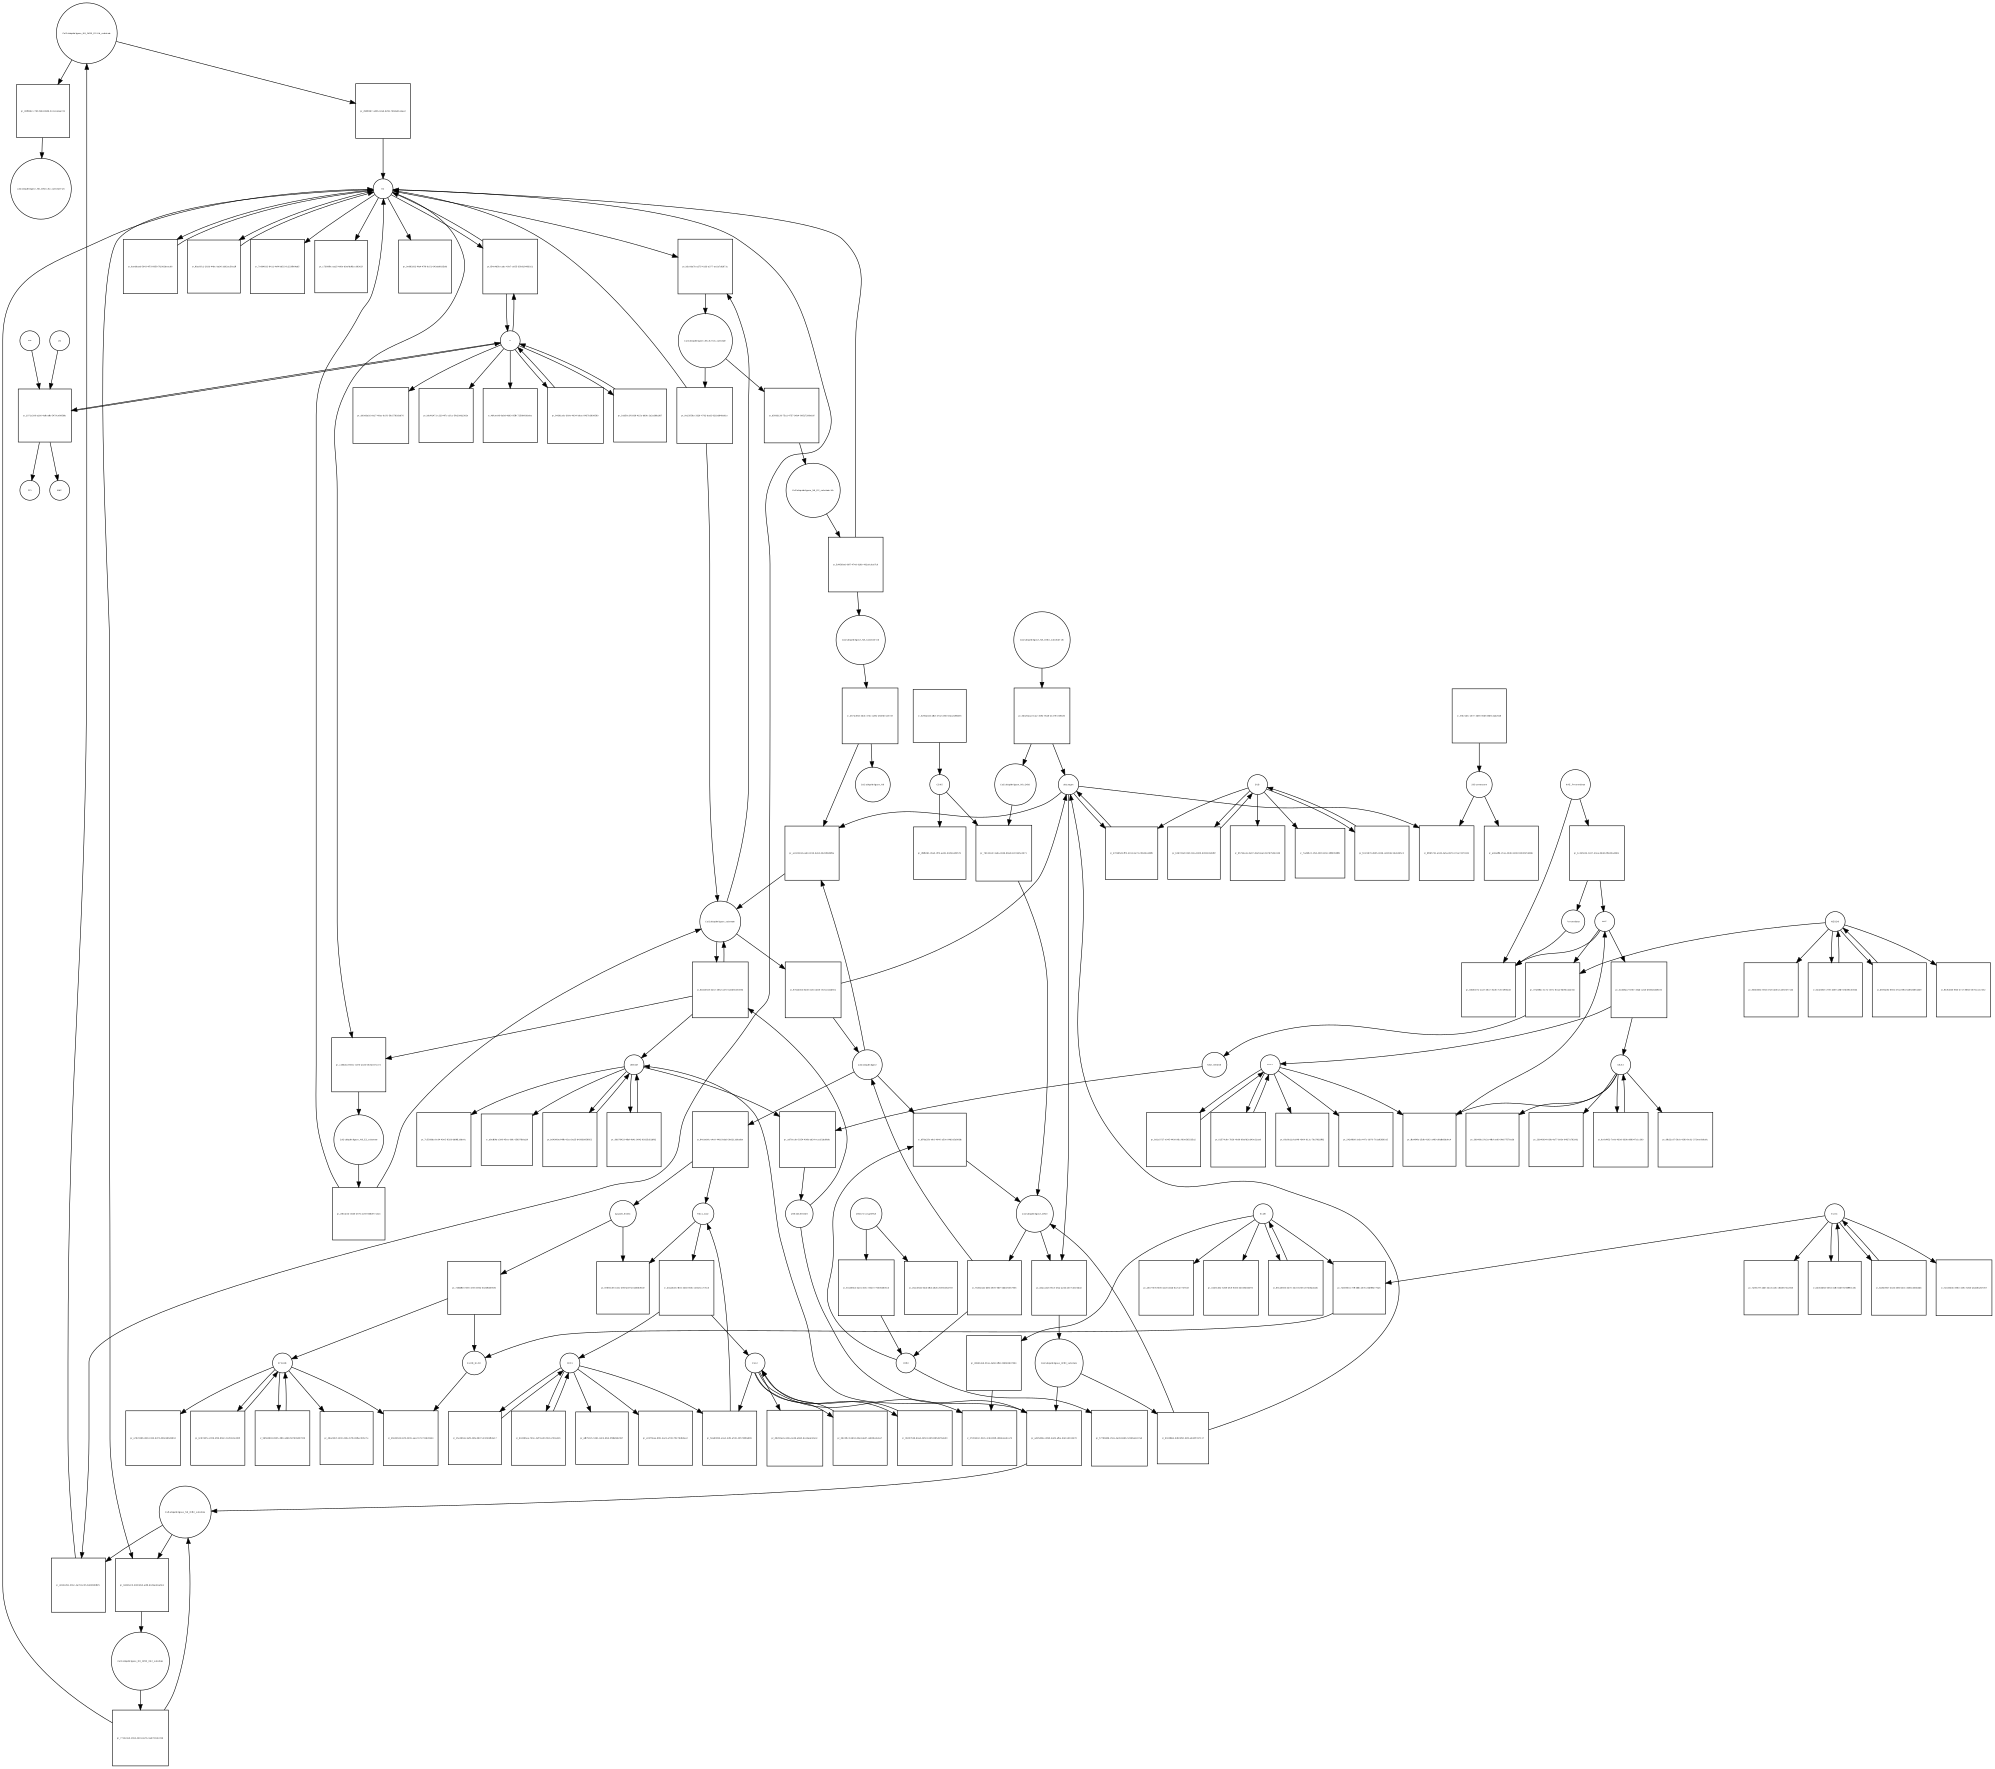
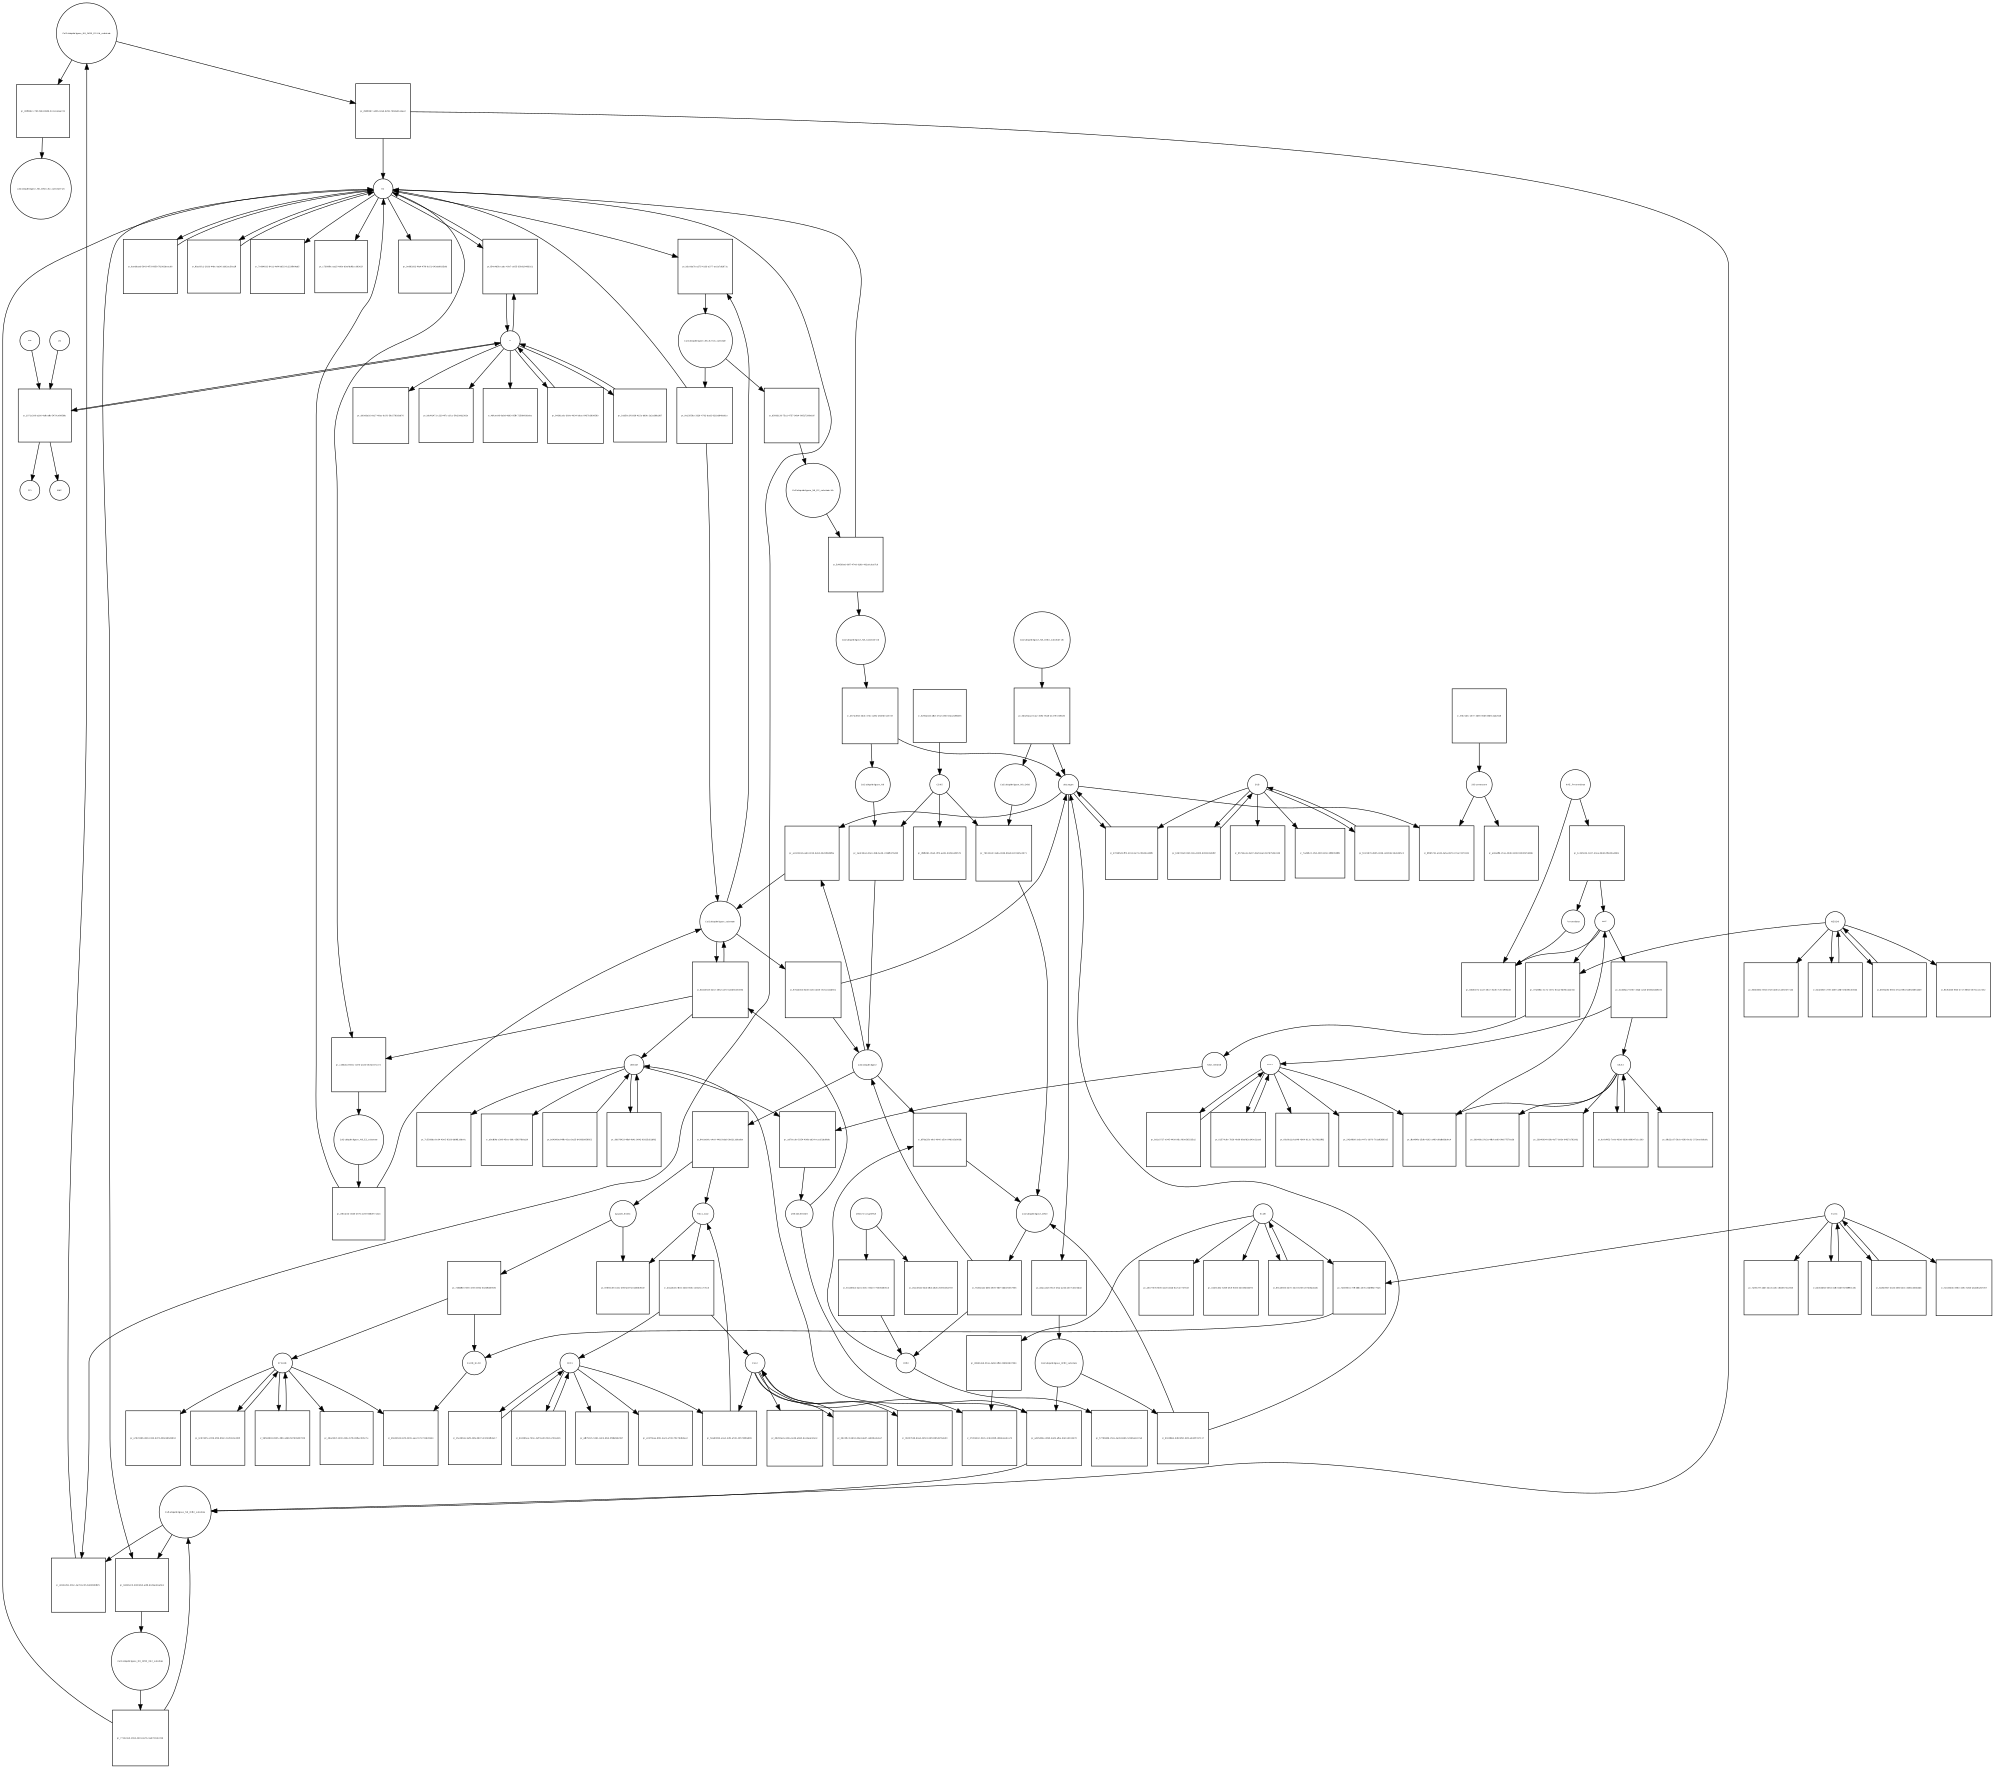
edge "pr_4871c68d-4bdc-473c-ad91-28debe12e73e" -> "pr_ac92613d-eab3-4019-9eb6-63e5f96d6fbe": now "pr_4871c68d-4bdc-473c-ad91-28debe12e73e" -> "ubit_traget"
node "pr_1adc39a3-40e3-4bfe-be4b-c99df517bd30": added
edge "pr_d95f26d7-a80b-42a6-b29b-768da31a9ae2" -> "Cul5 ubiquitin ligase_N8_Orf10_substrate": added
edge "UBE2M" -> "pr_b04980ed-4ffb-42ca-9a25-d4363b858852": removed
edge "Cul2 ubiquitin ligase_Orf10" -> "pr_d4aca415-95ce-4f1a-a24d-a0e7c3be3da0": removed
